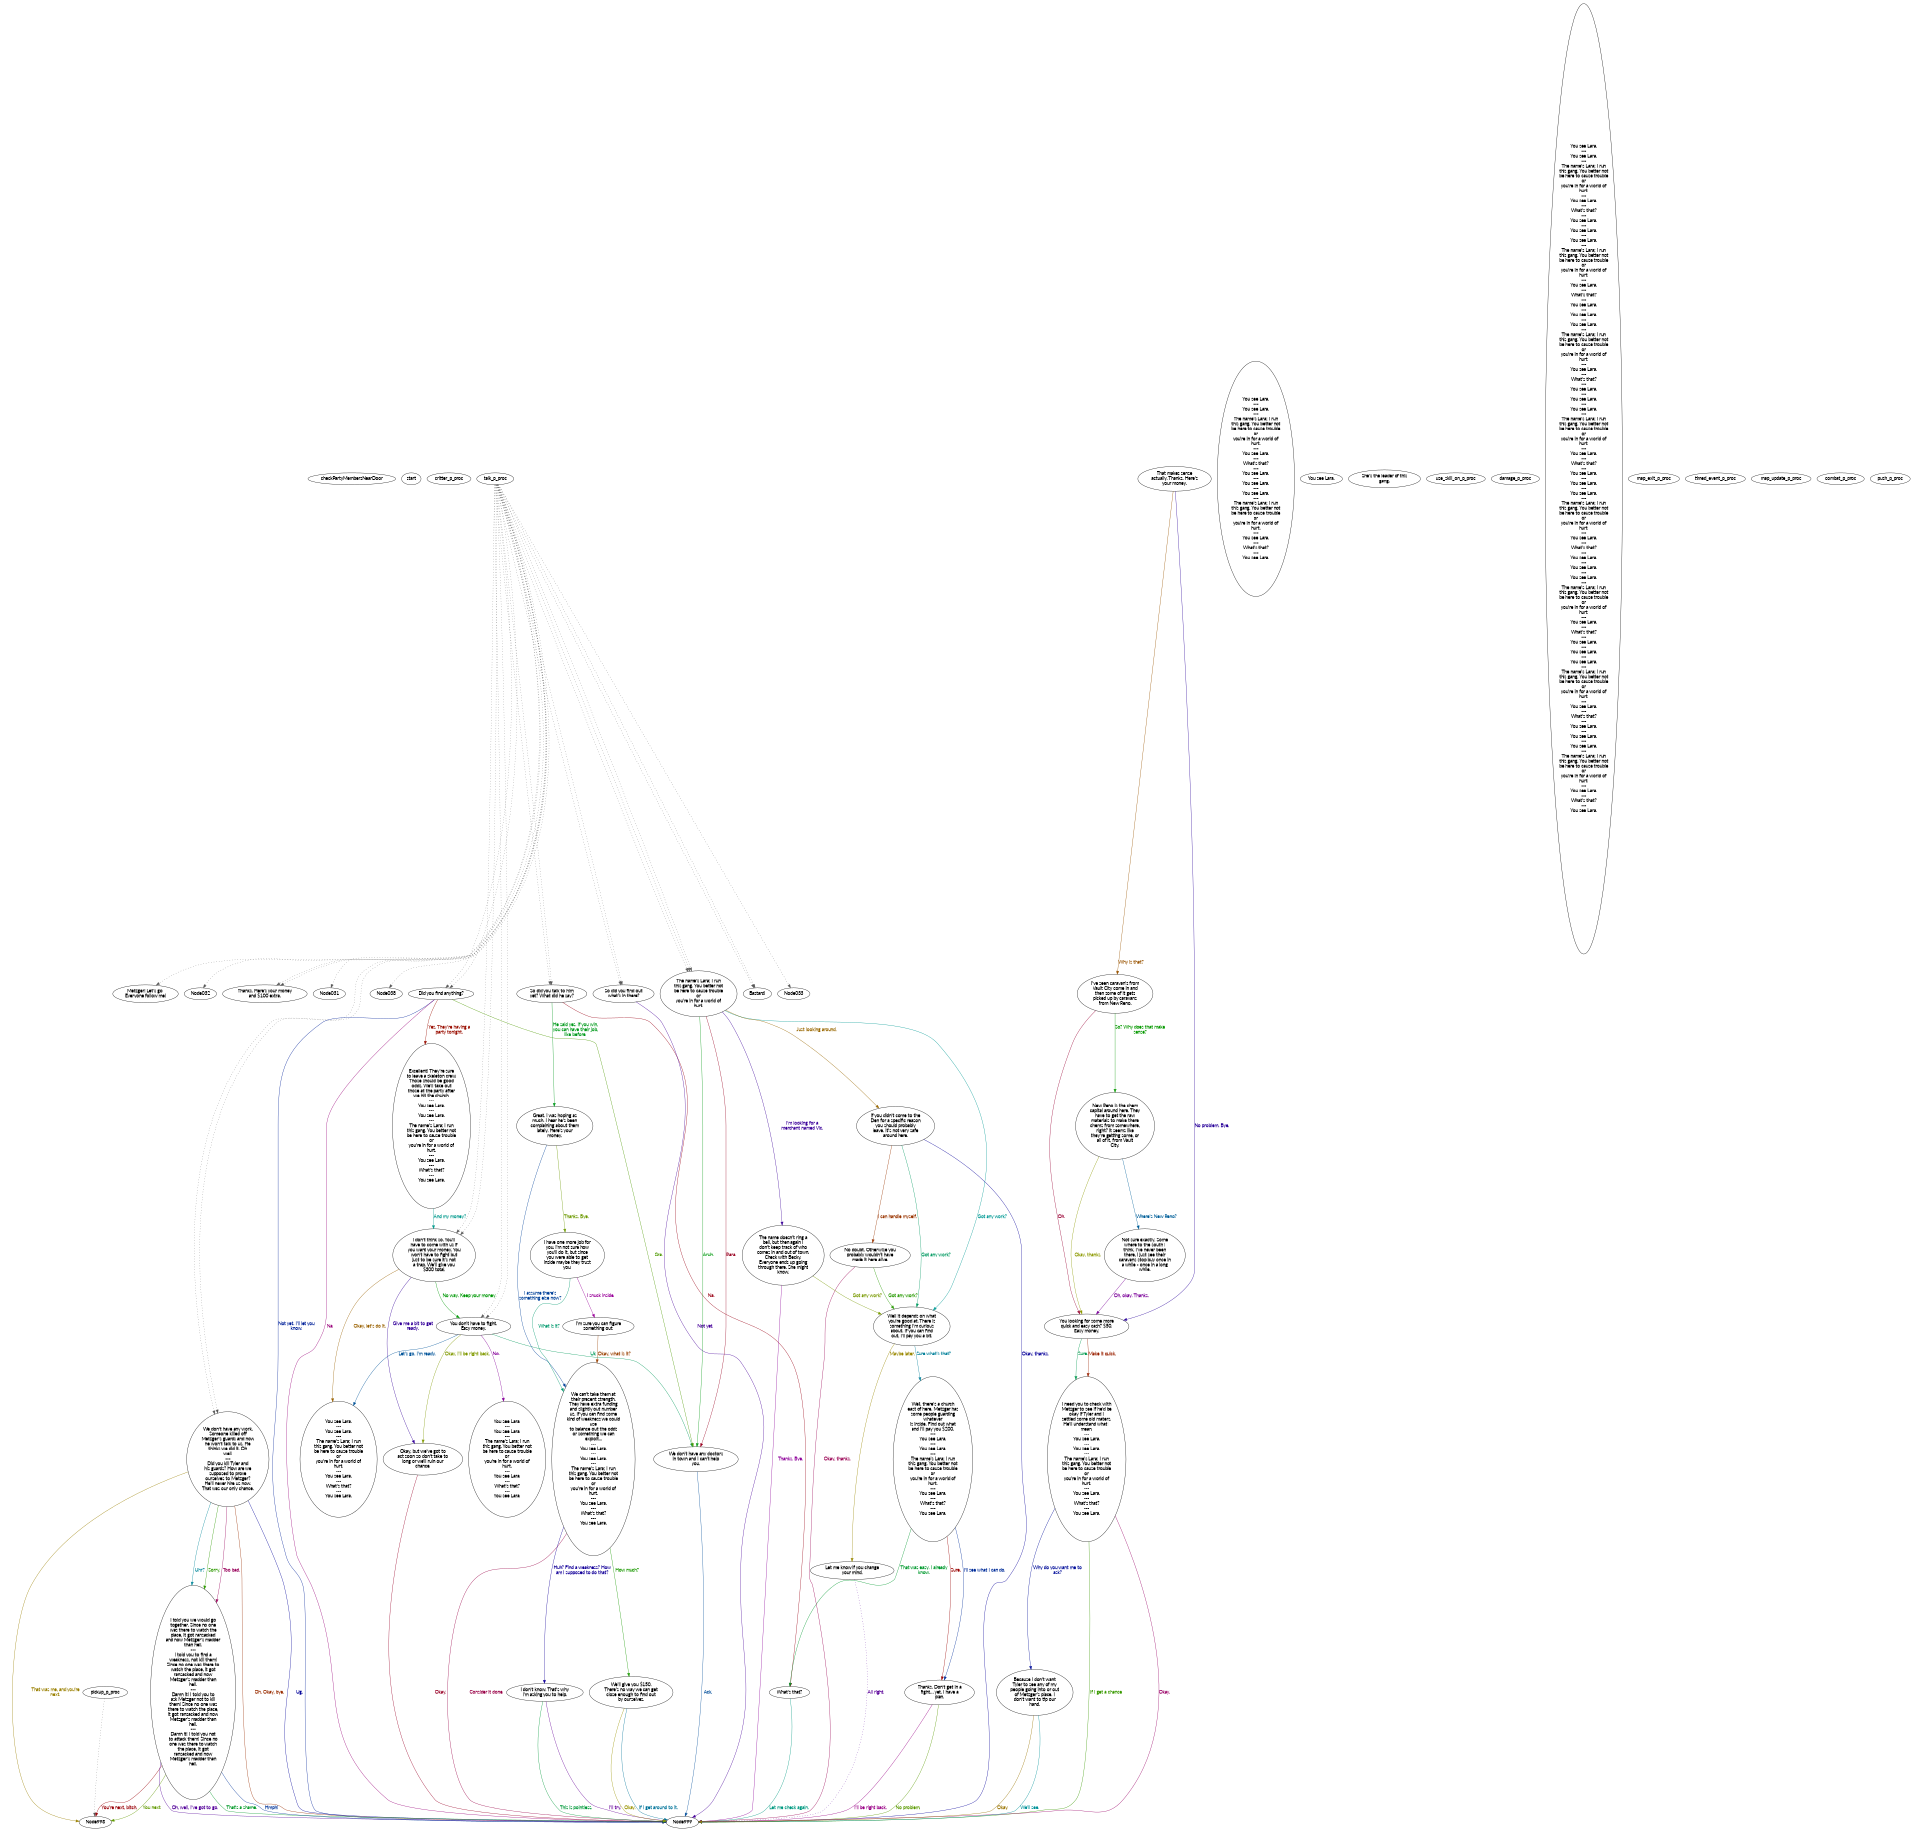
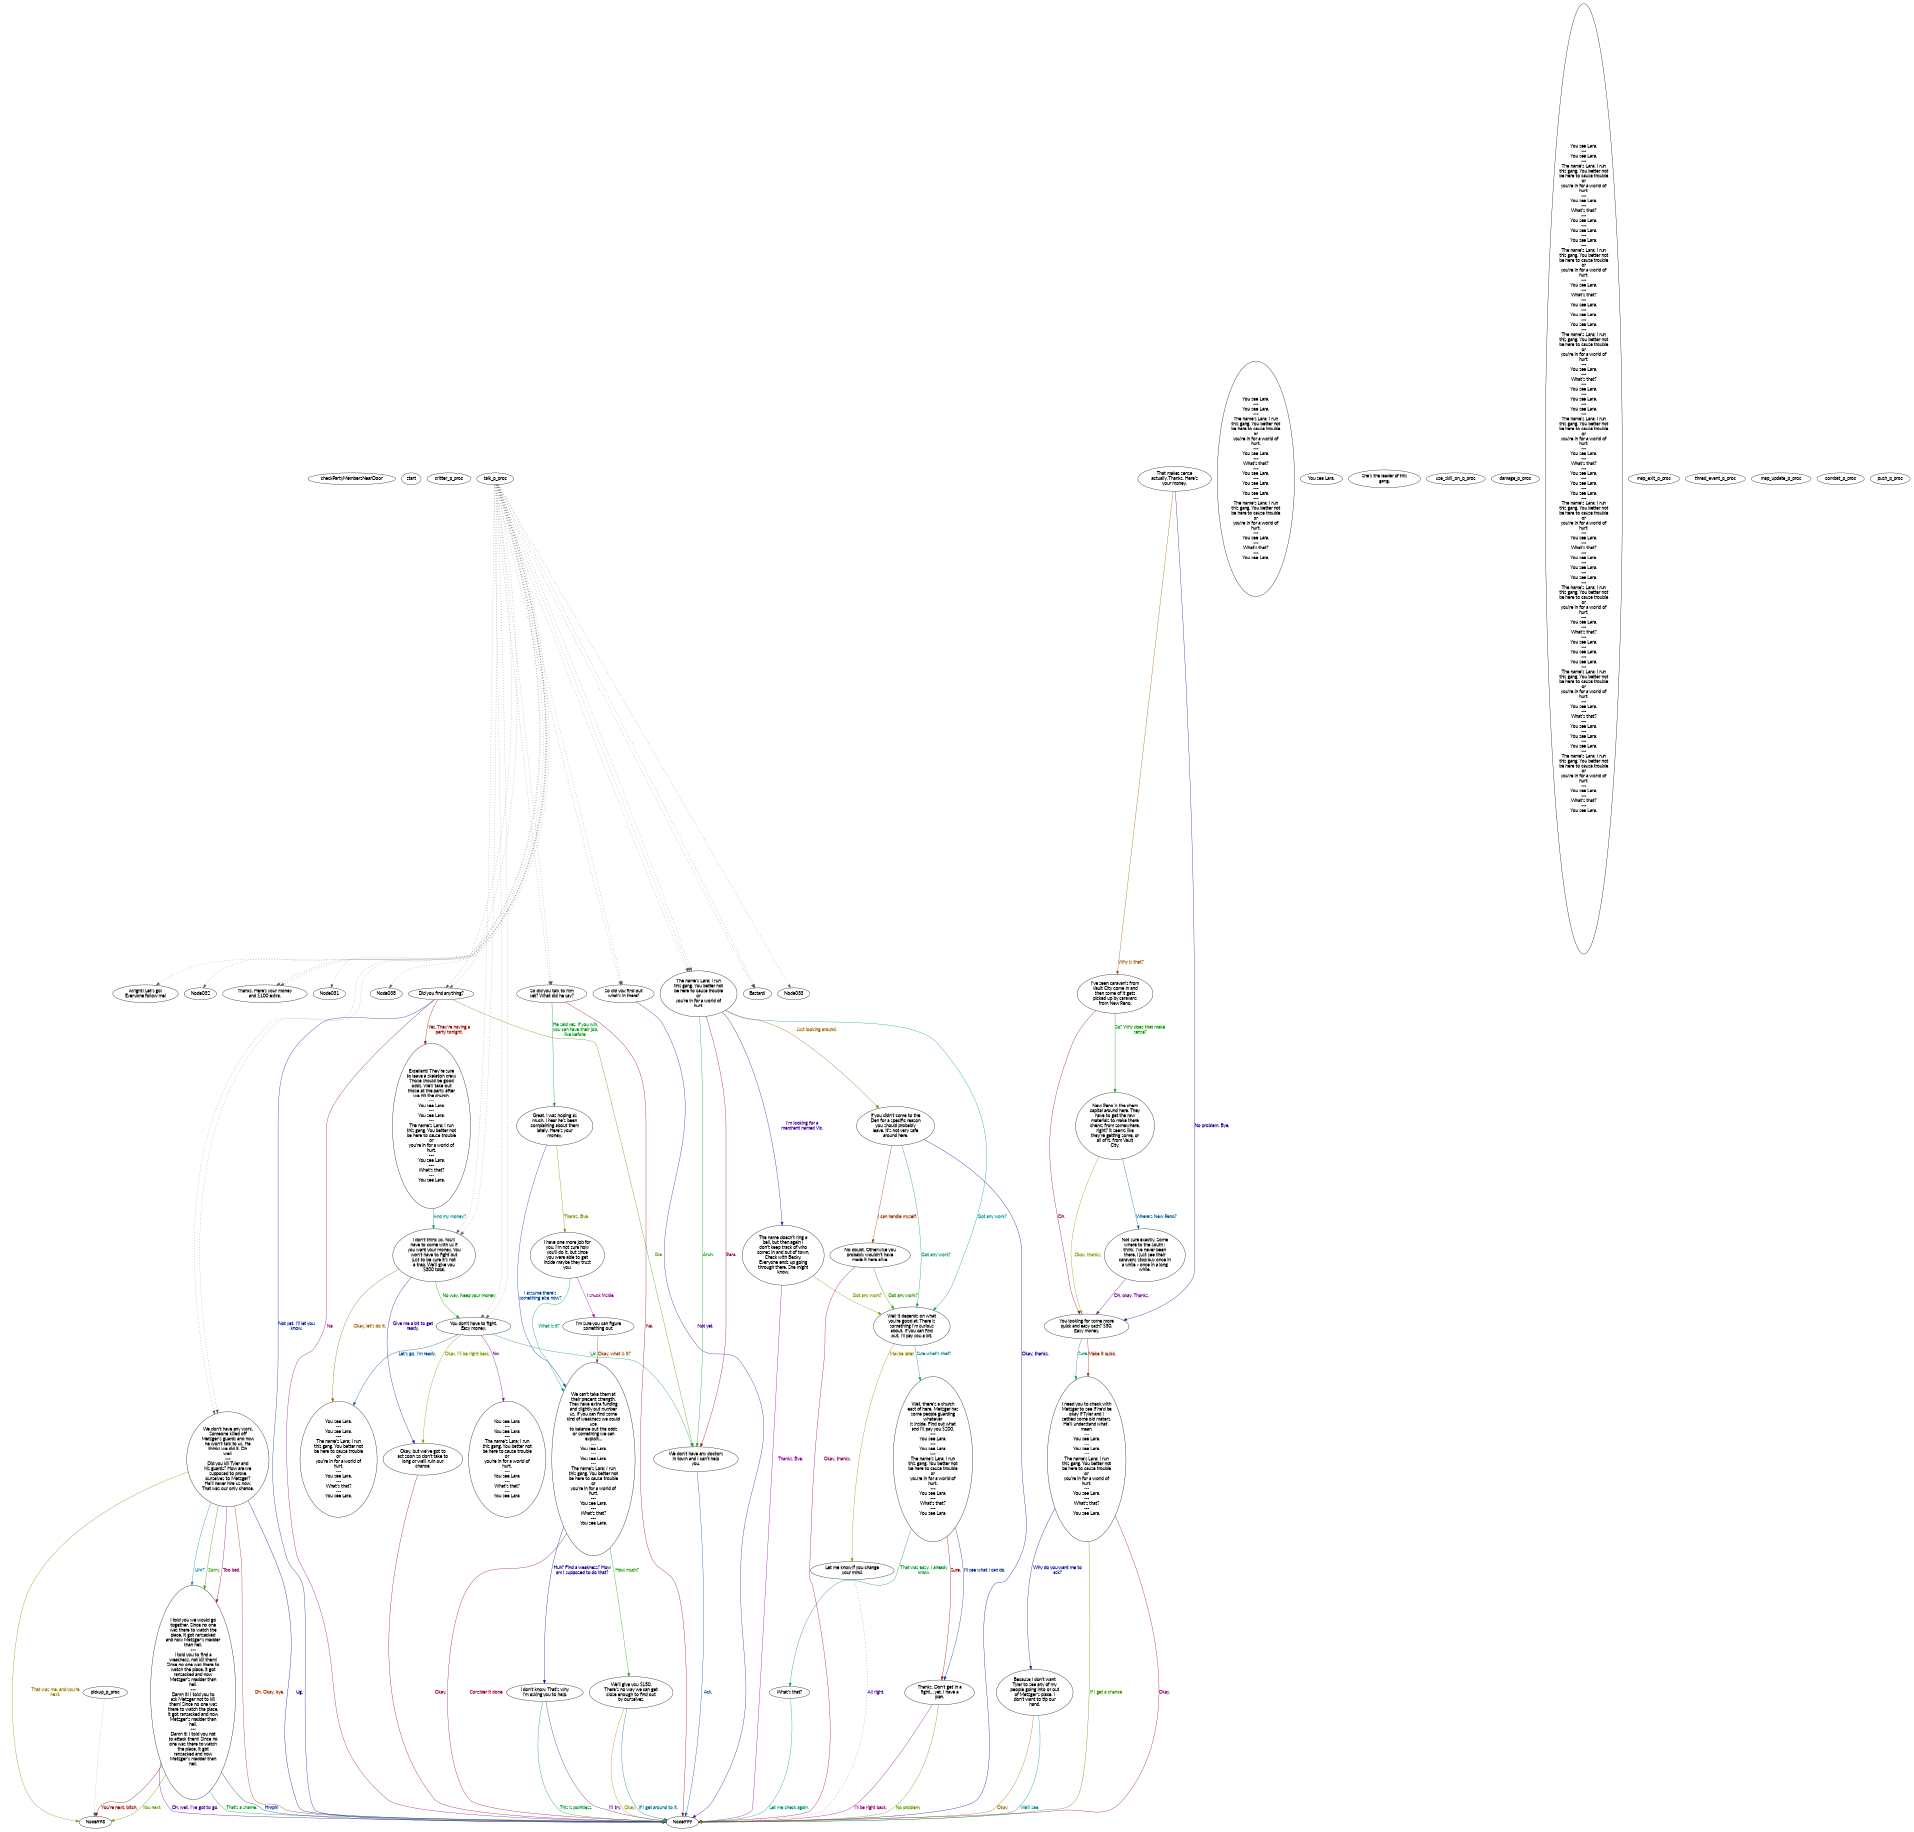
node "Metzger! Let's go! Everyone follow me!": label "Metzger! Let's go! Everyone follow me!" -> "Alright! Let's go! Everyone follow me!"
edge "So did you talk to him yet? What did he say?" -> "What's that?": now "So did you talk to him yet? What did he say?" -> "Node999"
